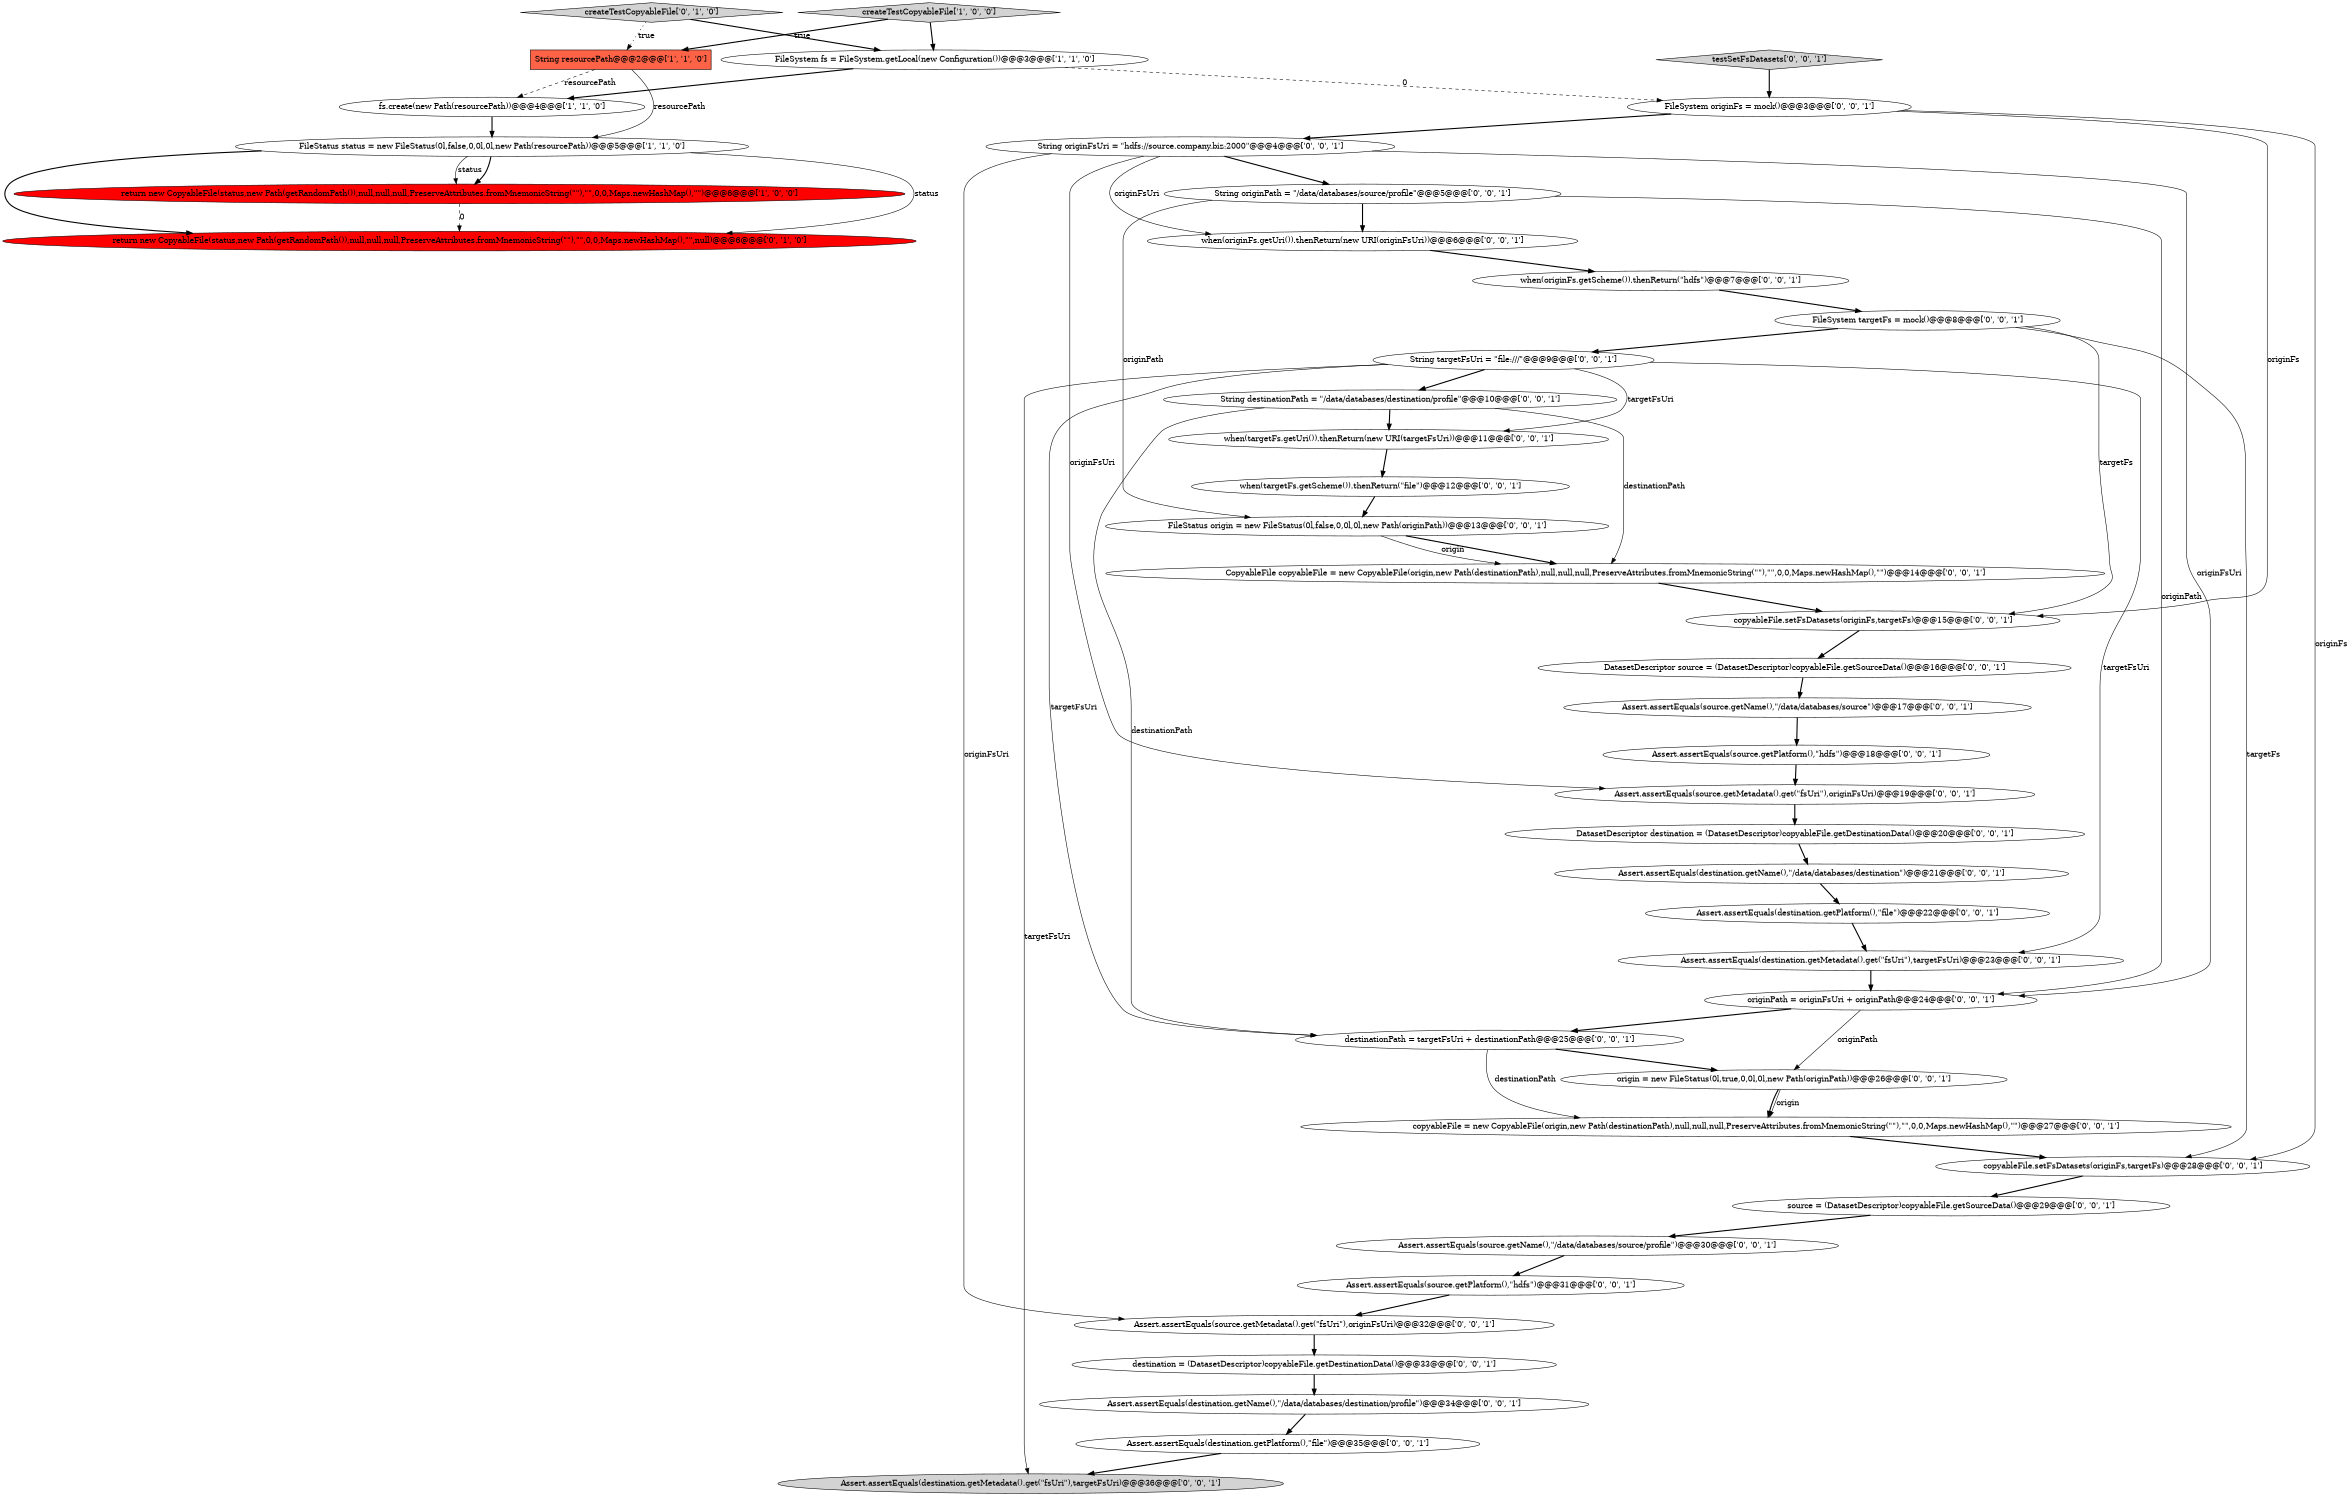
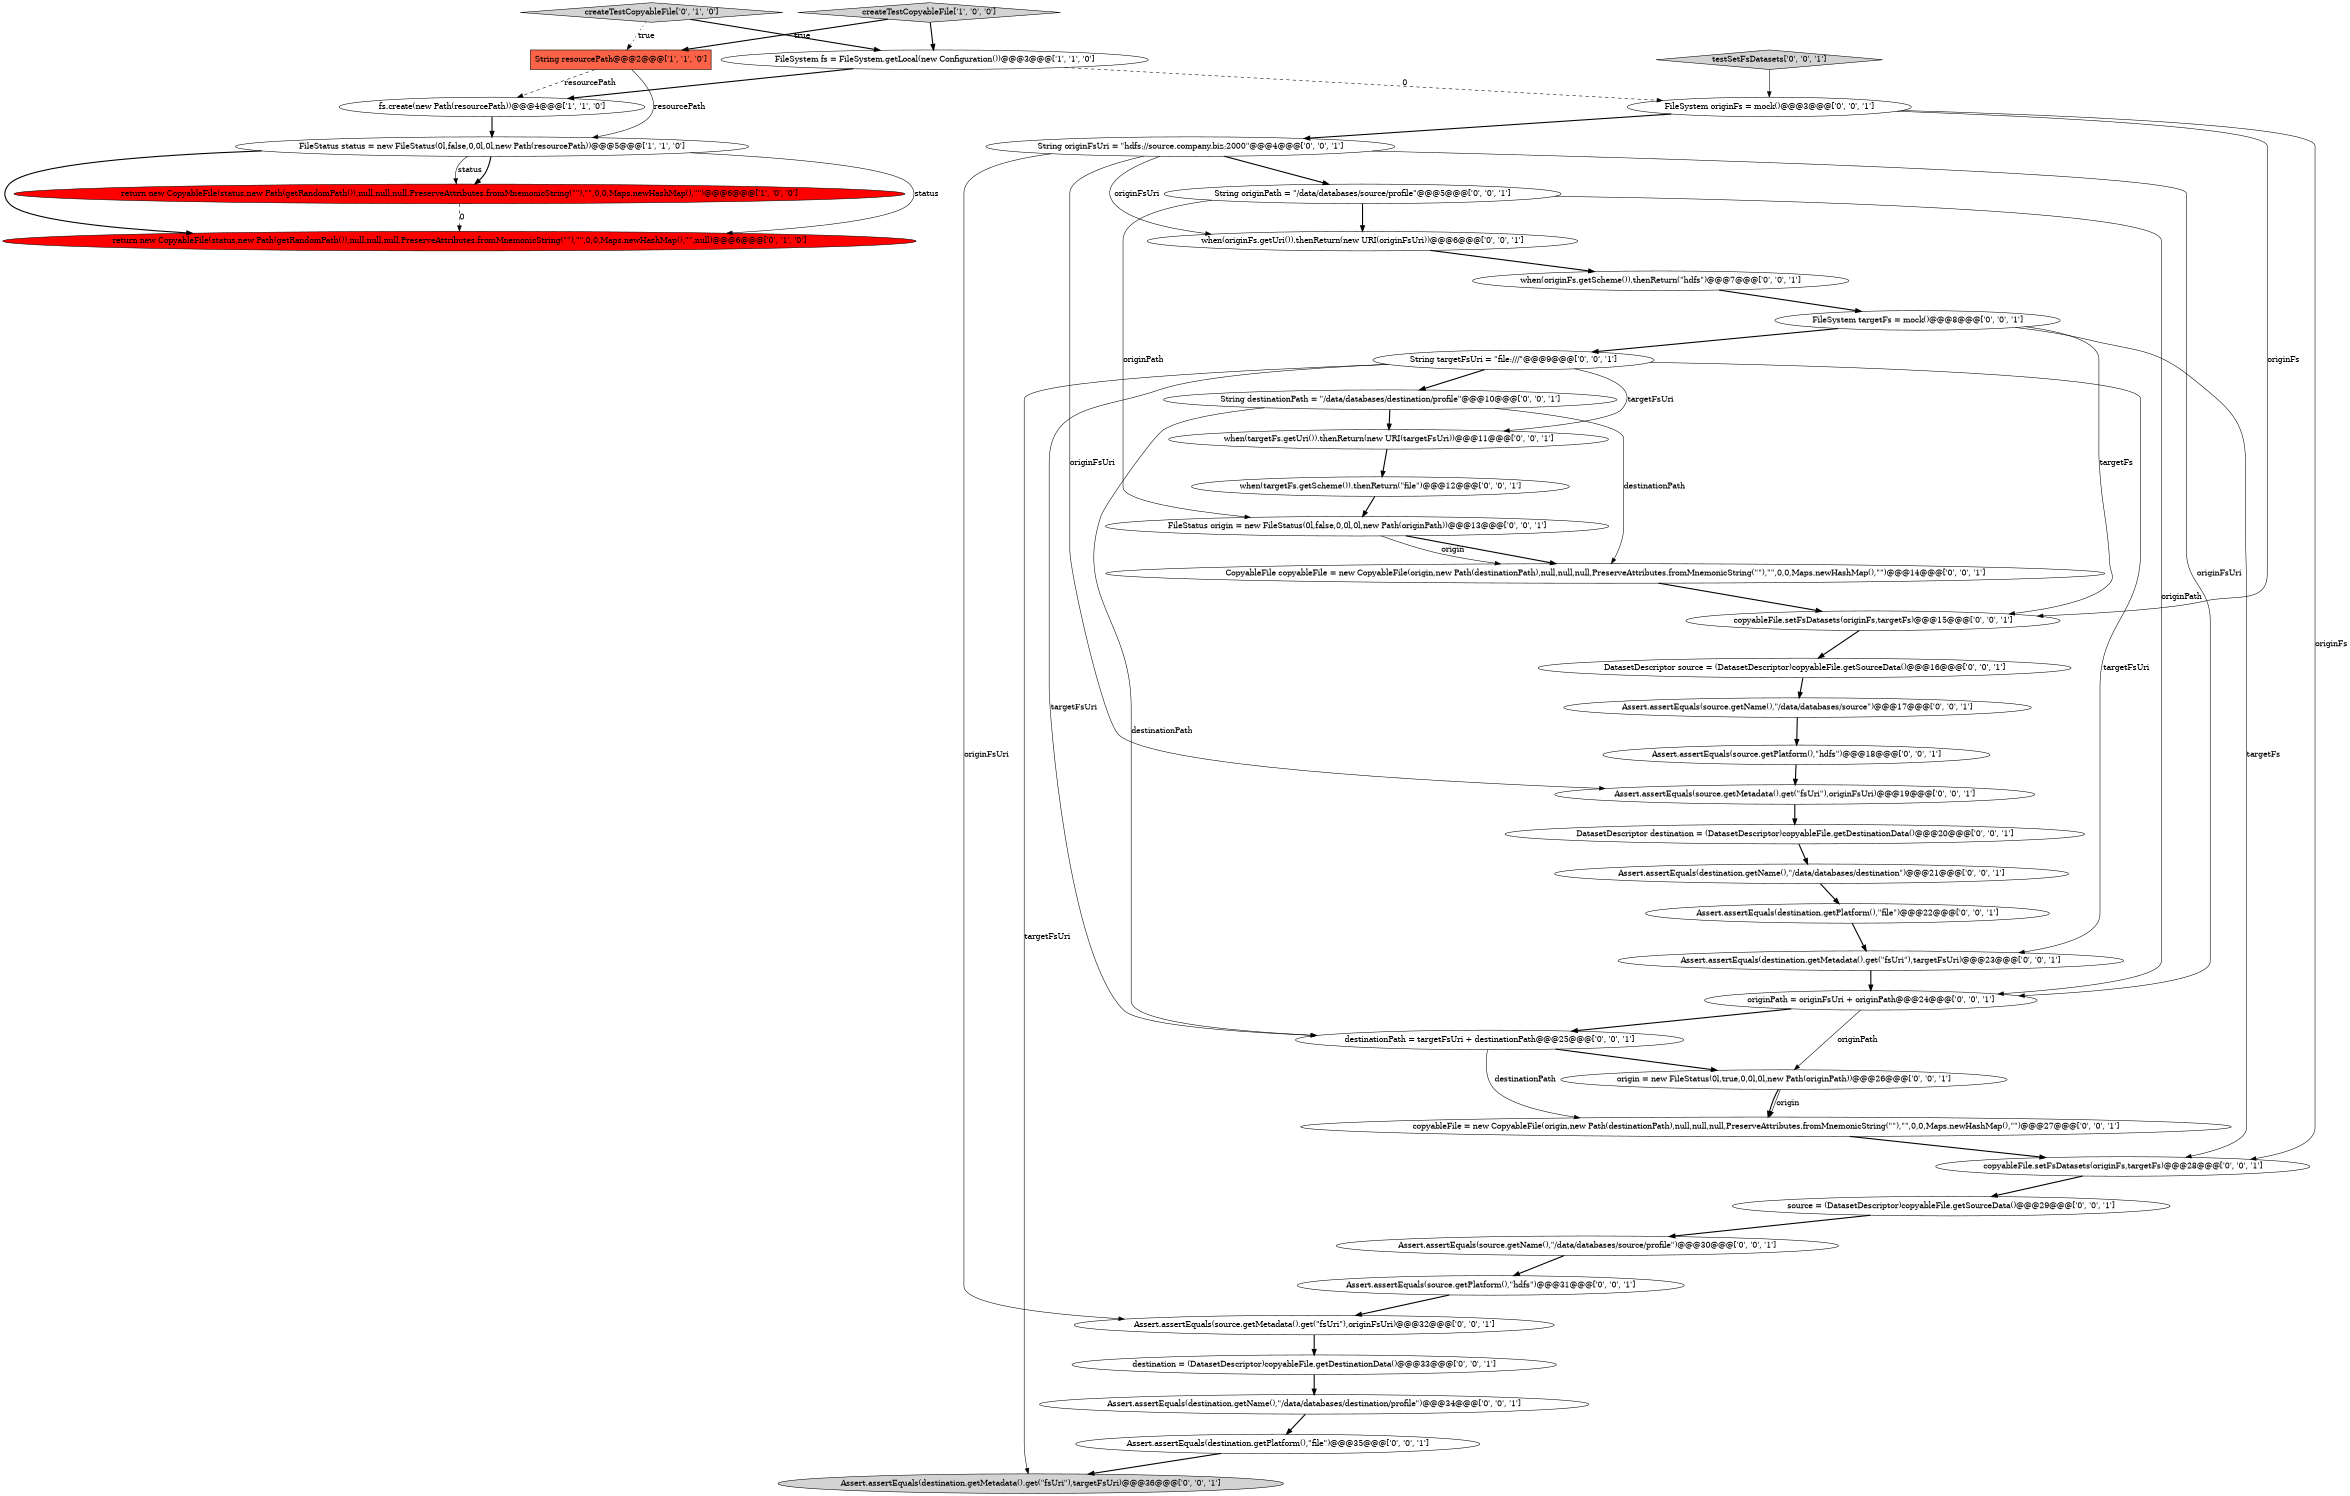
edge "testSetFsDatasets['0', '0', '1']" -> "FileSystem originFs = mock()@@@3@@@['0', '0', '1']": style bold -> solid
